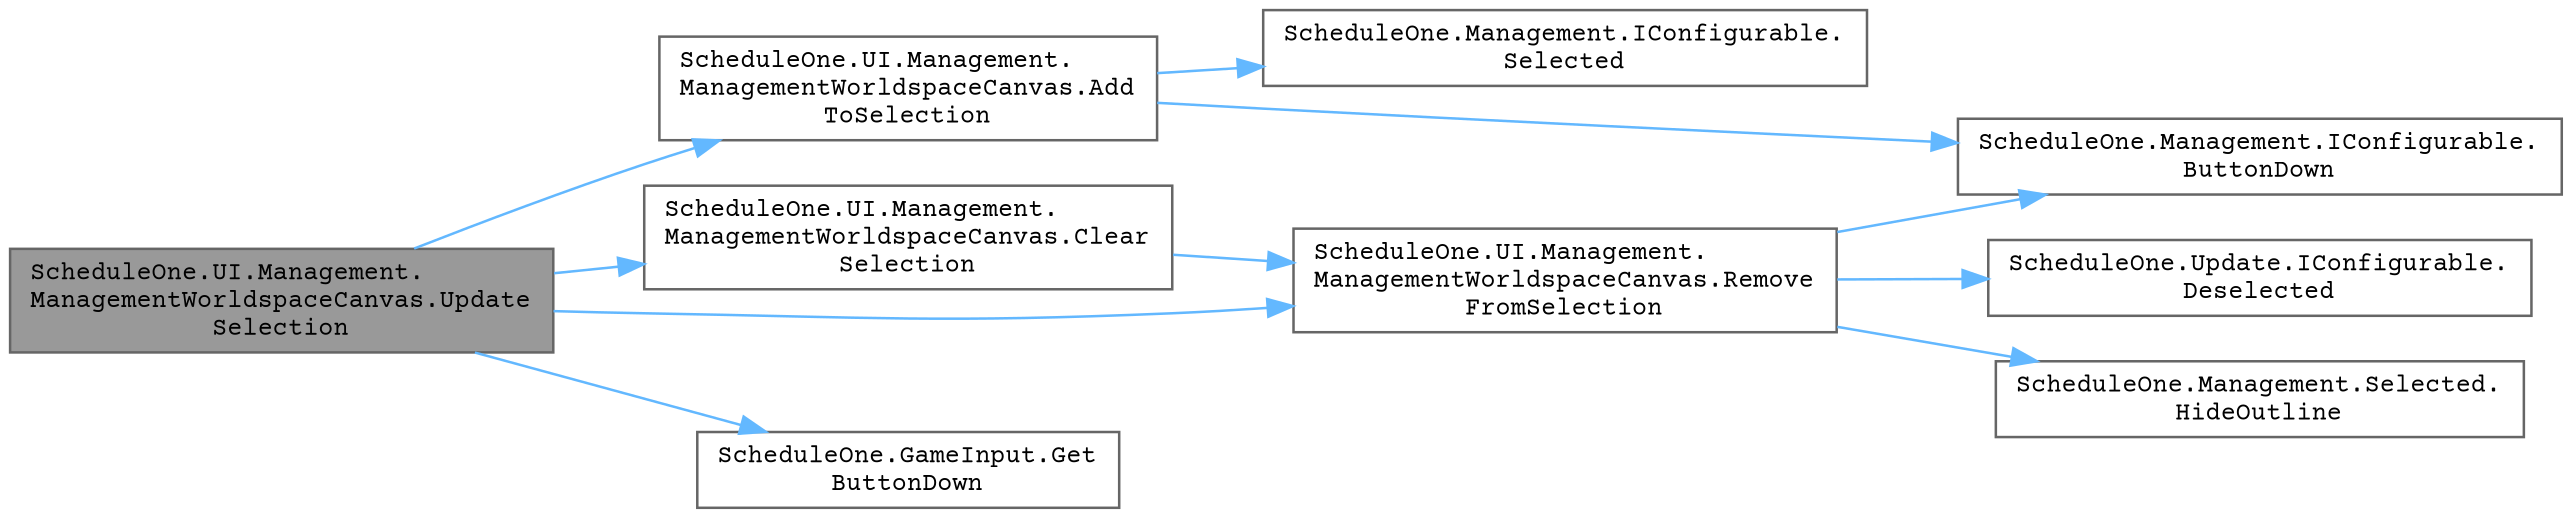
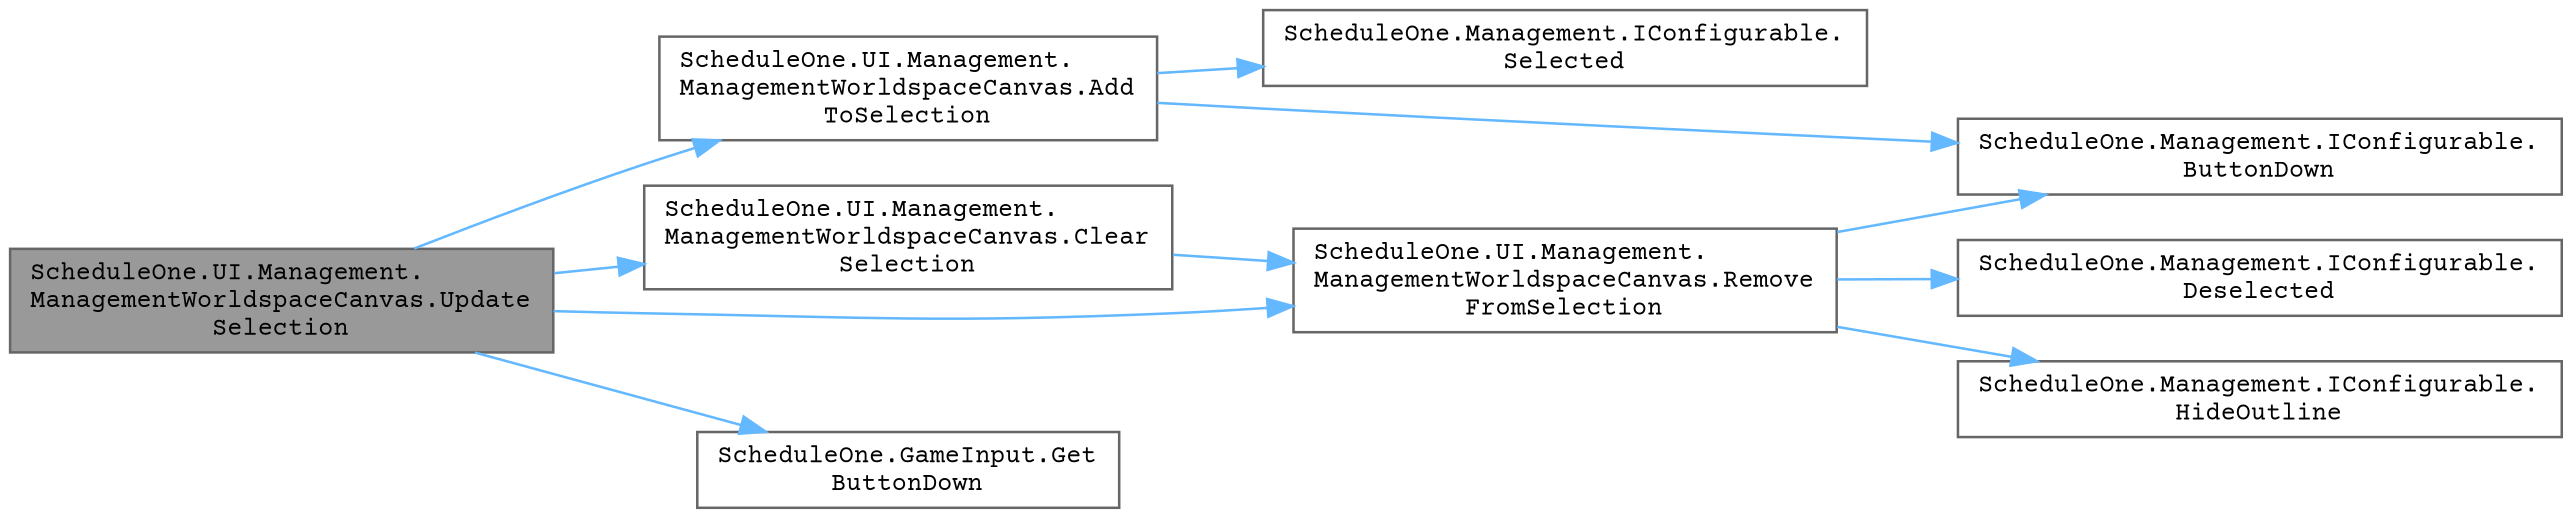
node "ScheduleOne.Update.IConfigurable. Deselected": label "ScheduleOne.Update.IConfigurable. Deselected" -> "ScheduleOne.Management.IConfigurable. Deselected"
node "ScheduleOne.Management.Selected. HideOutline": label "ScheduleOne.Management.Selected. HideOutline" -> "ScheduleOne.Management.IConfigurable. HideOutline"
